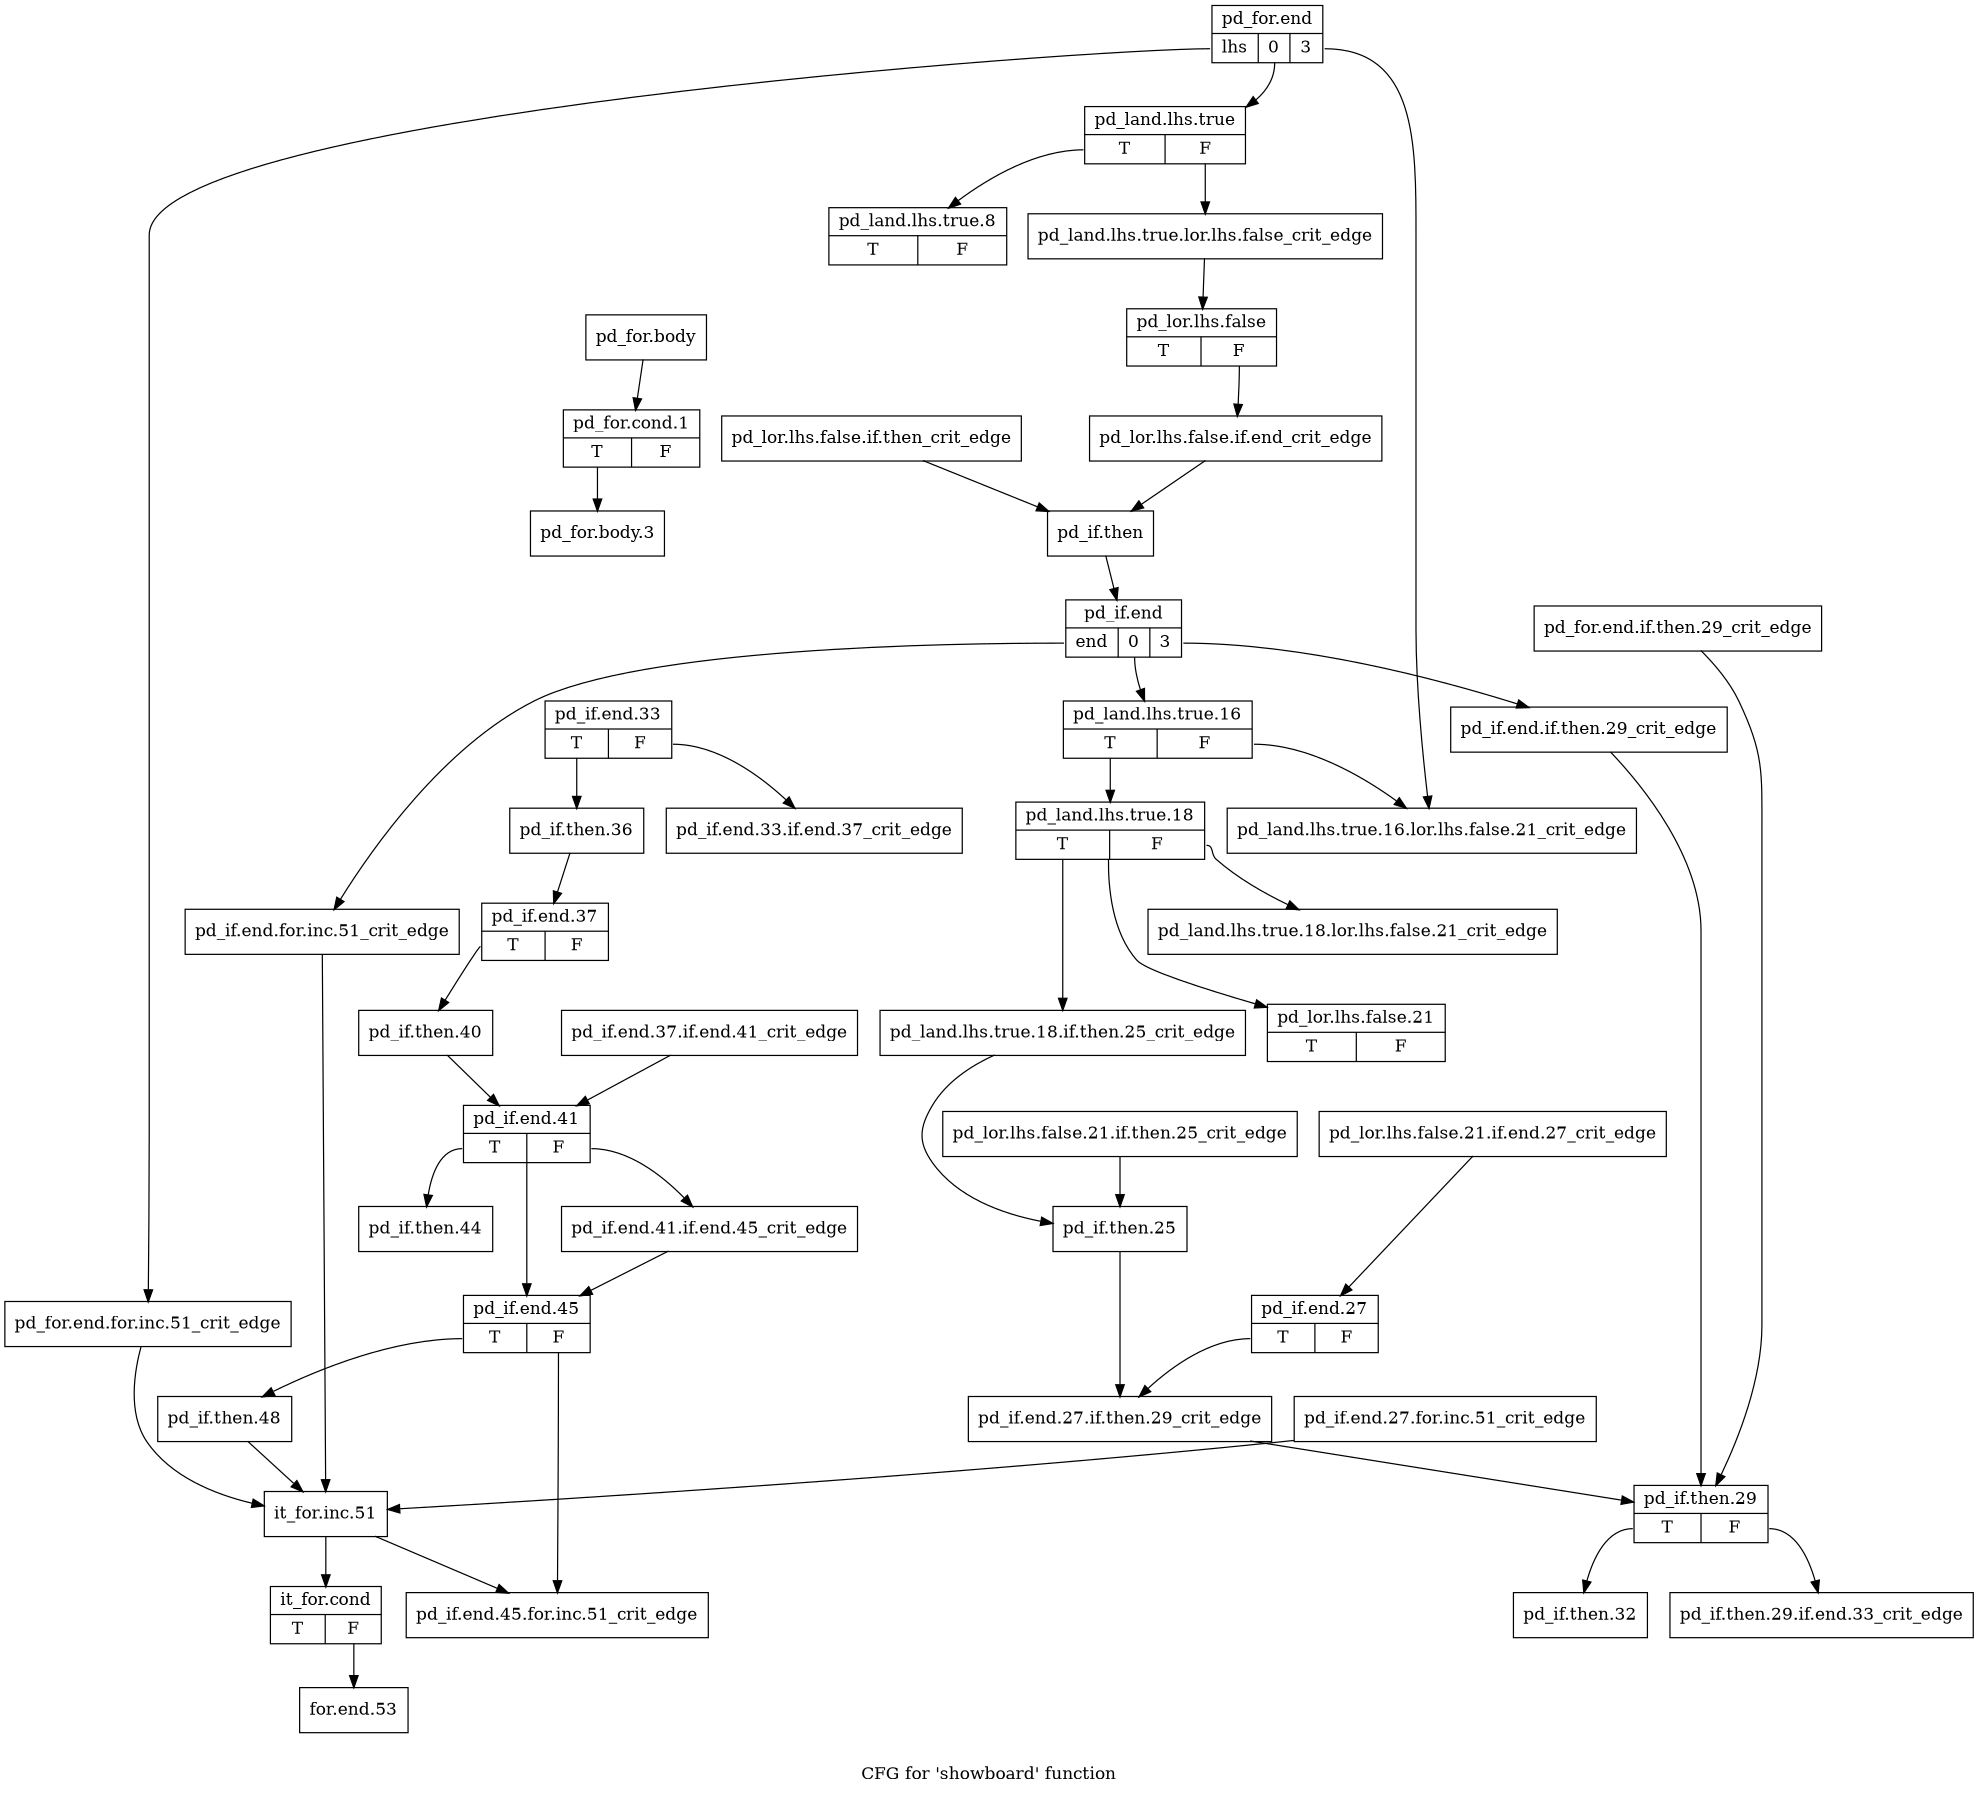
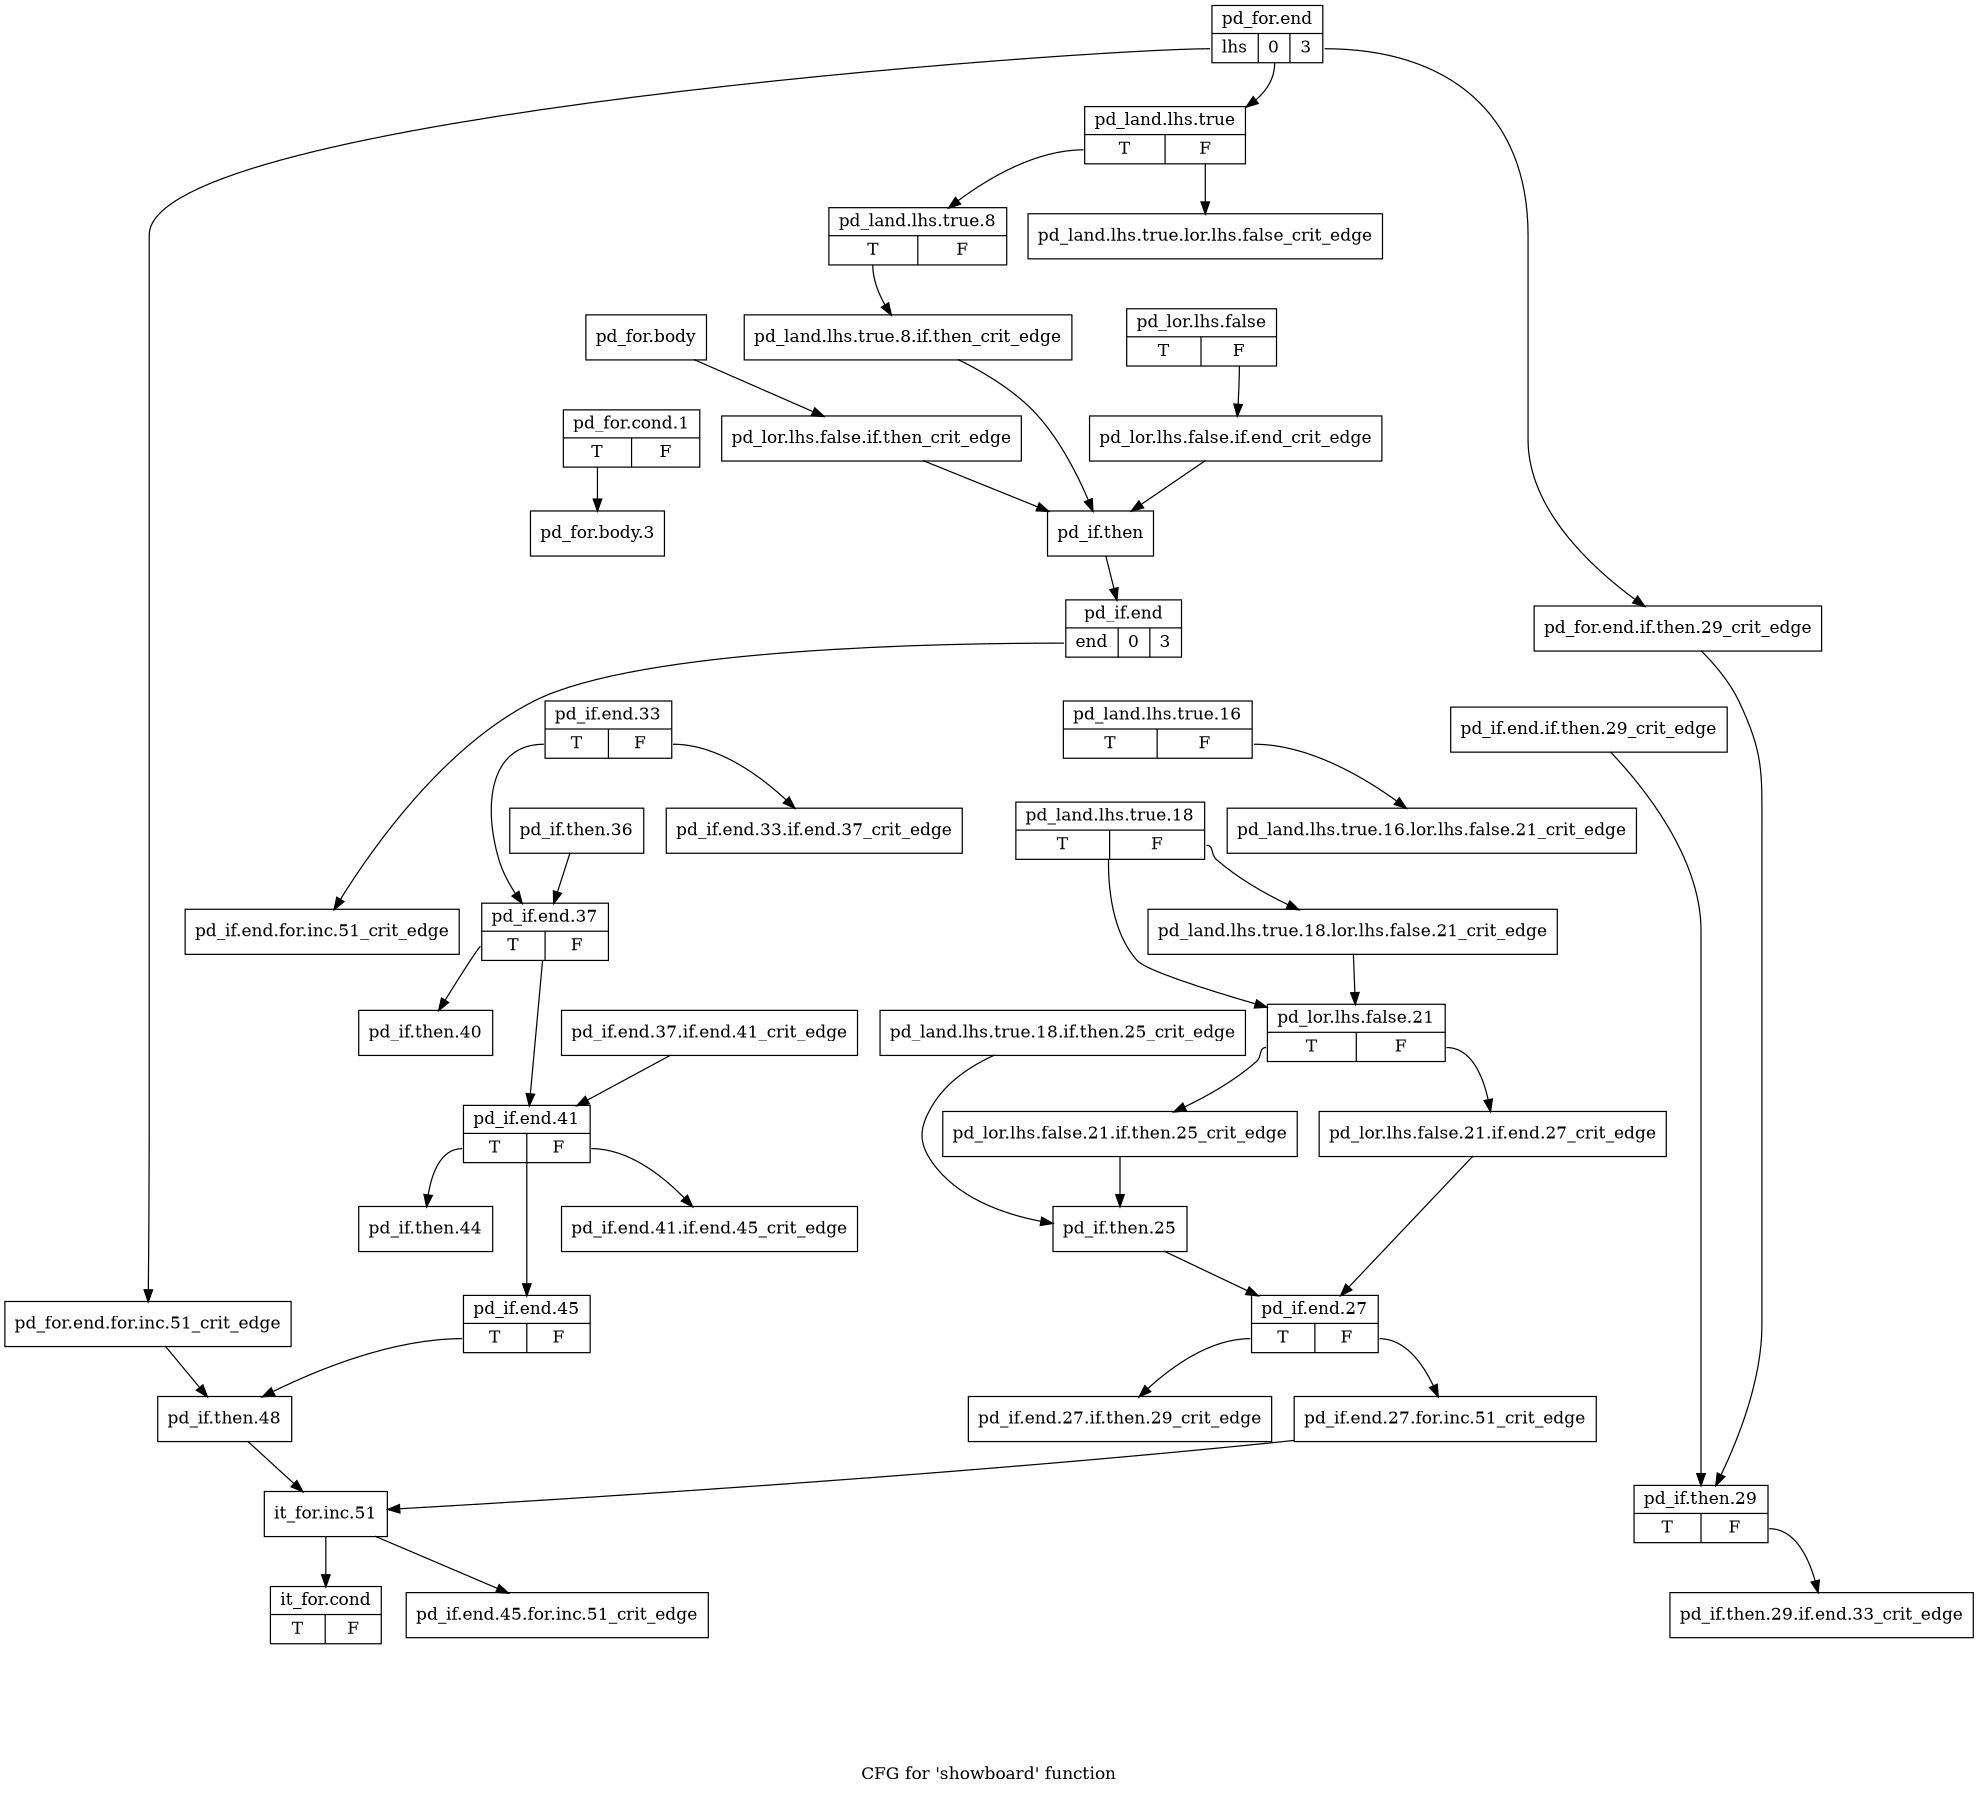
edge "pd_land.lhs.true.lor.lhs.false_crit_edge" -> "pd_lor.lhs.false": removed
node "pd_land.lhs.true.8.if.then_crit_edge": added
edge "pd_for.body" -> "pd_for.cond.1": now "pd_for.body" -> "pd_lor.lhs.false.if.then_crit_edge"
edge "pd_for.end" -> "pd_land.lhs.true.16.lor.lhs.false.21_crit_edge": now "pd_for.end" -> "pd_for.end.if.then.29_crit_edge"
edge "pd_if.end" -> "pd_if.end.if.then.29_crit_edge": removed
edge "pd_if.end" -> "pd_land.lhs.true.16": removed
edge "pd_land.lhs.true.16" -> "pd_land.lhs.true.18": removed
edge "pd_if.end.33" -> "pd_if.then.36": now "pd_if.end.33" -> "pd_if.end.37"
edge "pd_land.lhs.true.18" -> "pd_land.lhs.true.18.if.then.25_crit_edge": removed
edge "pd_land.lhs.true.18.lor.lhs.false.21_crit_edge" -> "pd_lor.lhs.false.21": added
edge "pd_lor.lhs.false.21" -> "pd_lor.lhs.false.21.if.end.27_crit_edge": added
edge "pd_if.then.40" -> "pd_if.end.41": now "pd_if.end.37" -> "pd_if.end.41"
edge "pd_lor.lhs.false.21" -> "pd_lor.lhs.false.21.if.then.25_crit_edge": added
edge "pd_if.end.for.inc.51_crit_edge" -> "it_for.inc.51": removed
edge "pd_if.end.41.if.end.45_crit_edge" -> "pd_if.end.45": removed
edge "pd_if.then.25" -> "pd_if.end.27.if.then.29_crit_edge": now "pd_if.then.25" -> "pd_if.end.27"
edge "pd_if.end.27" -> "pd_if.end.27.for.inc.51_crit_edge": added
edge "pd_for.end.for.inc.51_crit_edge" -> "it_for.inc.51": now "pd_for.end.for.inc.51_crit_edge" -> "pd_if.then.48"
edge "pd_if.end.45" -> "pd_if.end.45.for.inc.51_crit_edge": removed
edge "pd_if.end.27.if.then.29_crit_edge" -> "pd_if.then.29": removed
node "pd_if.then.32": removed
node "for.end.53": removed
